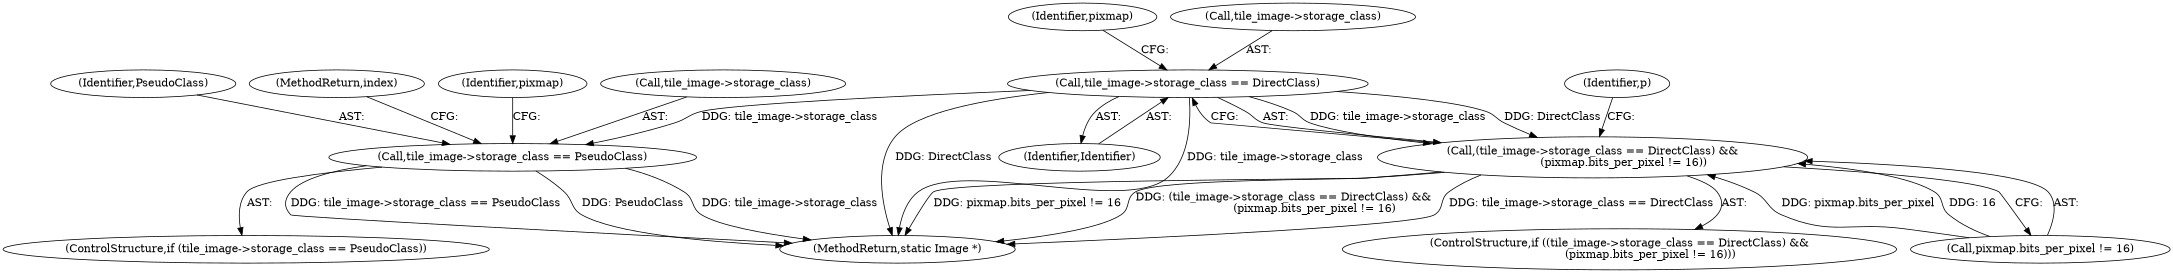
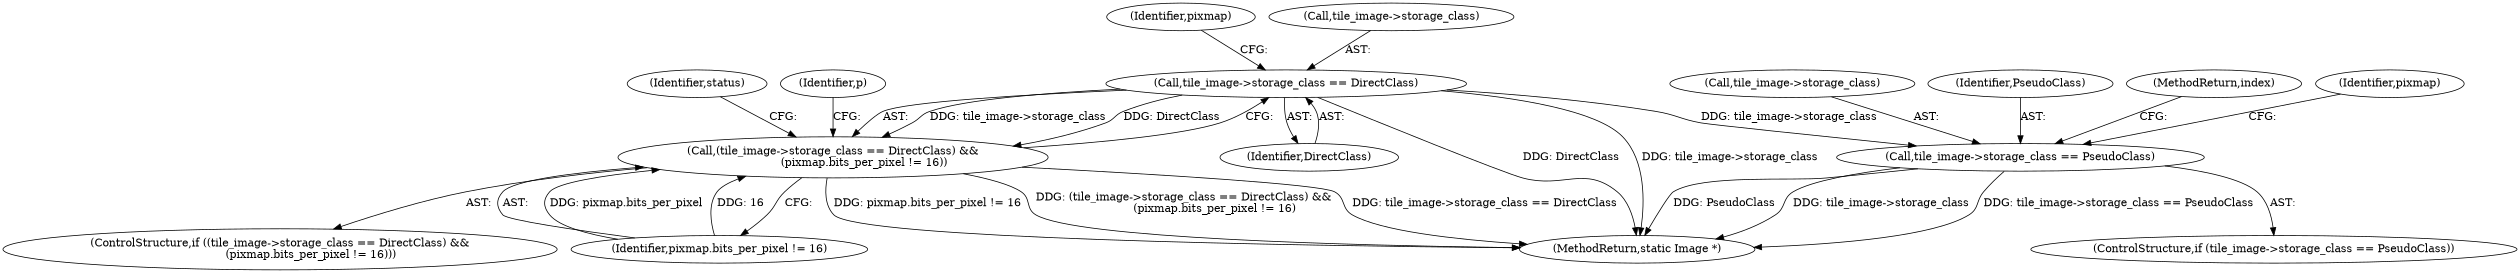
node "(Identifier,status)": added
node "(Identifier,Identifier)": label "(Identifier,Identifier)" -> "(Identifier,DirectClass)"
node "(Call,pixmap.bits_per_pixel != 16)": label "(Call,pixmap.bits_per_pixel != 16)" -> "(Identifier,pixmap.bits_per_pixel != 16)"
